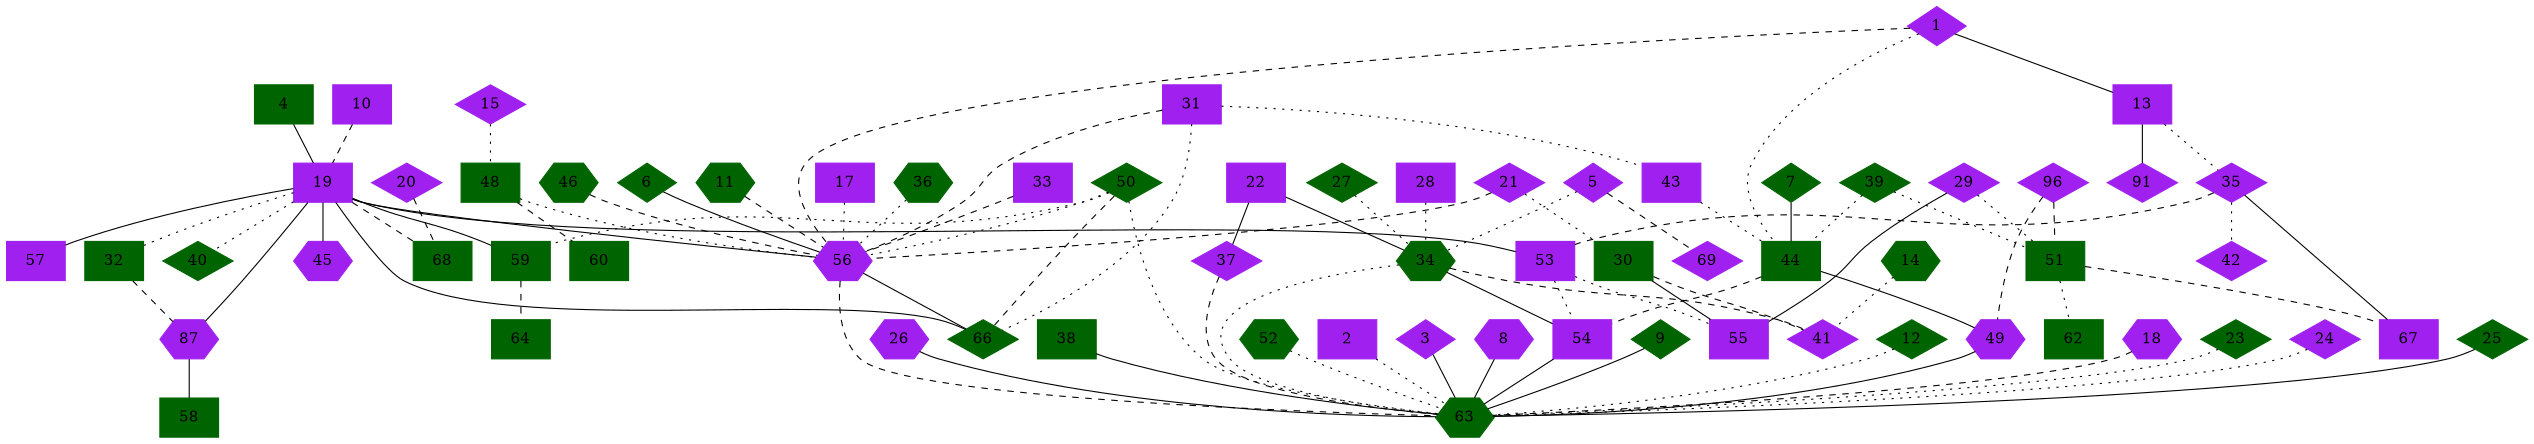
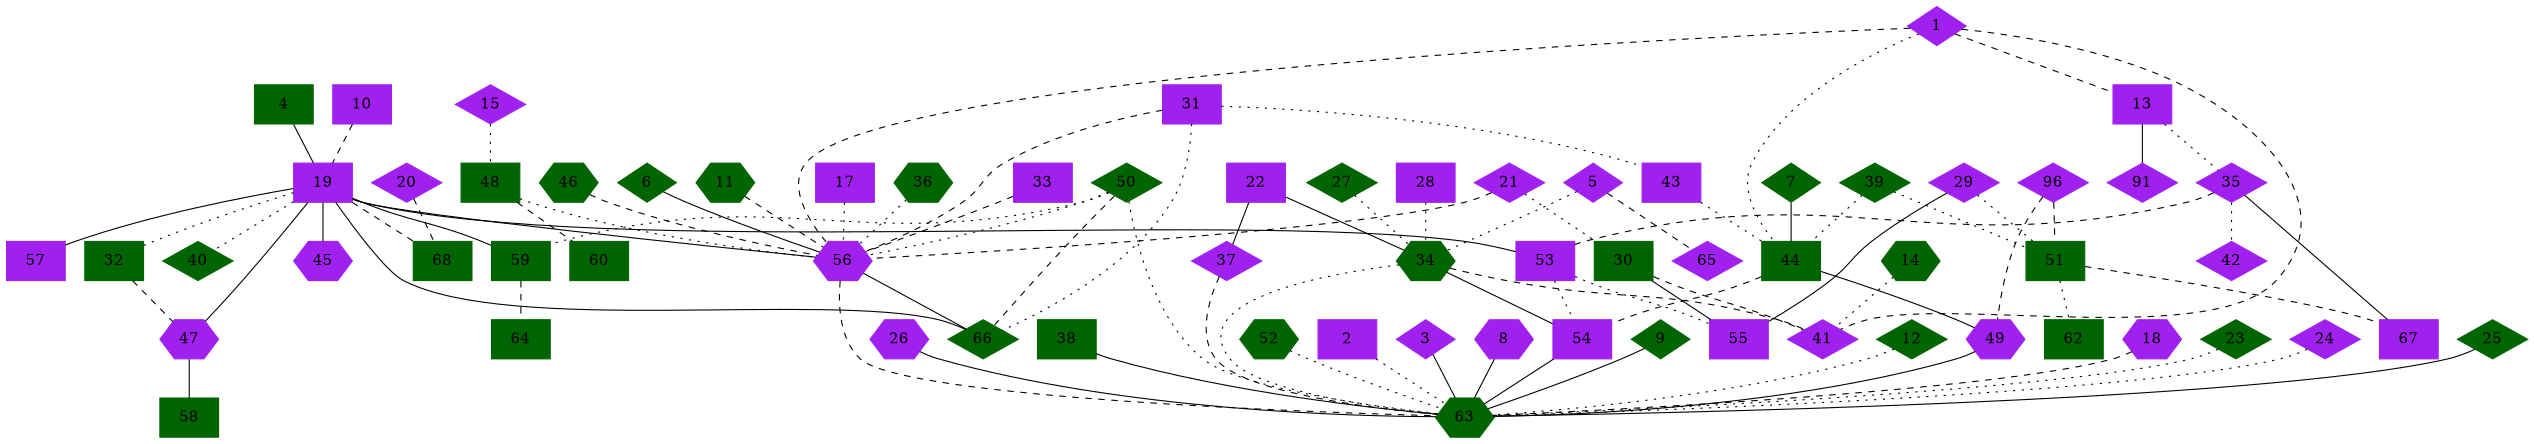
edge "1" -- "13": style solid -> dashed
node "69": label "69" -> "65"
edge "1" -- "41": added
node "87": label "87" -> "47"
